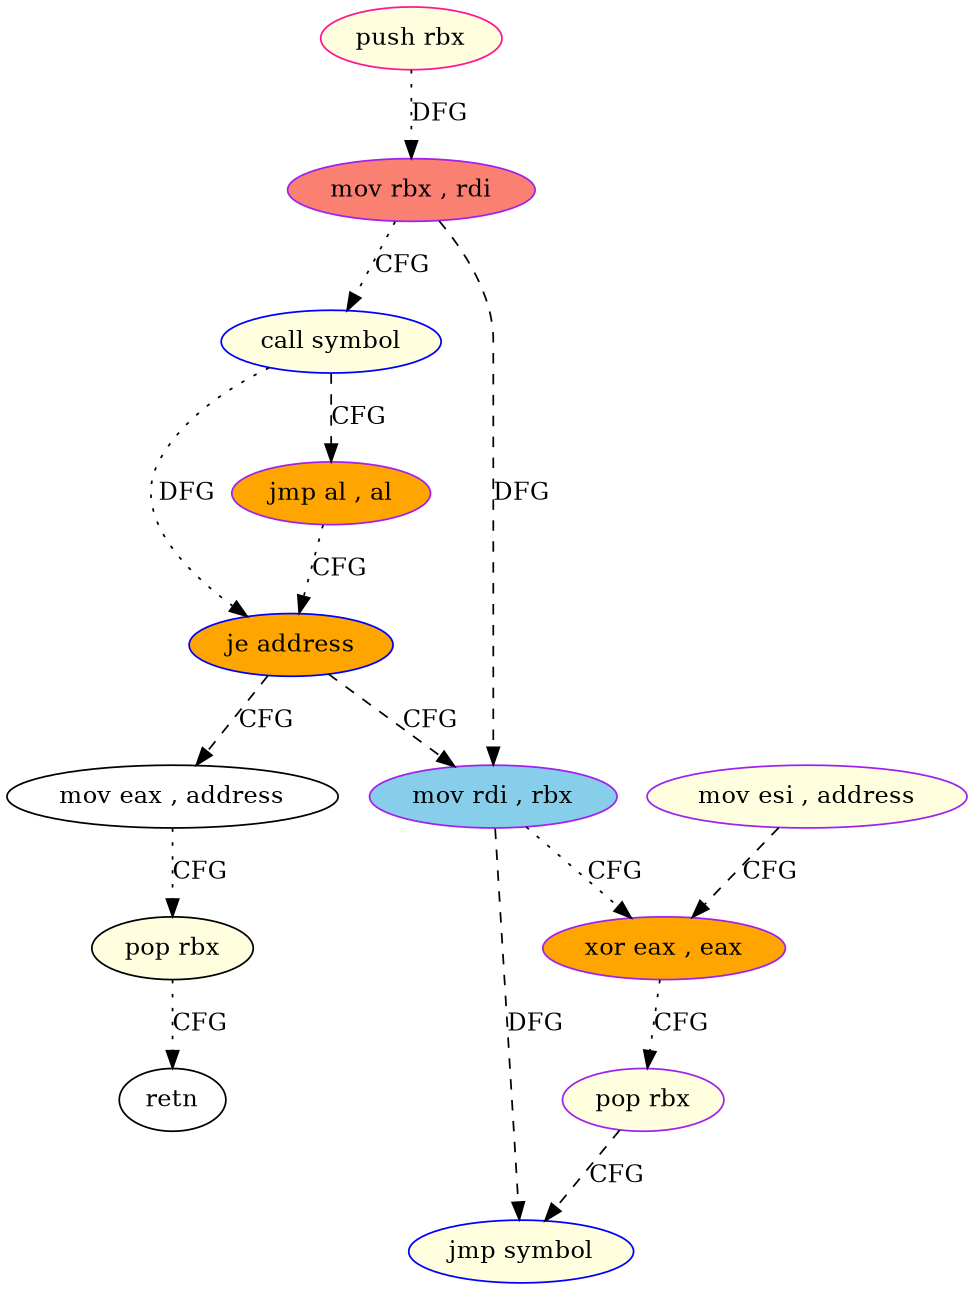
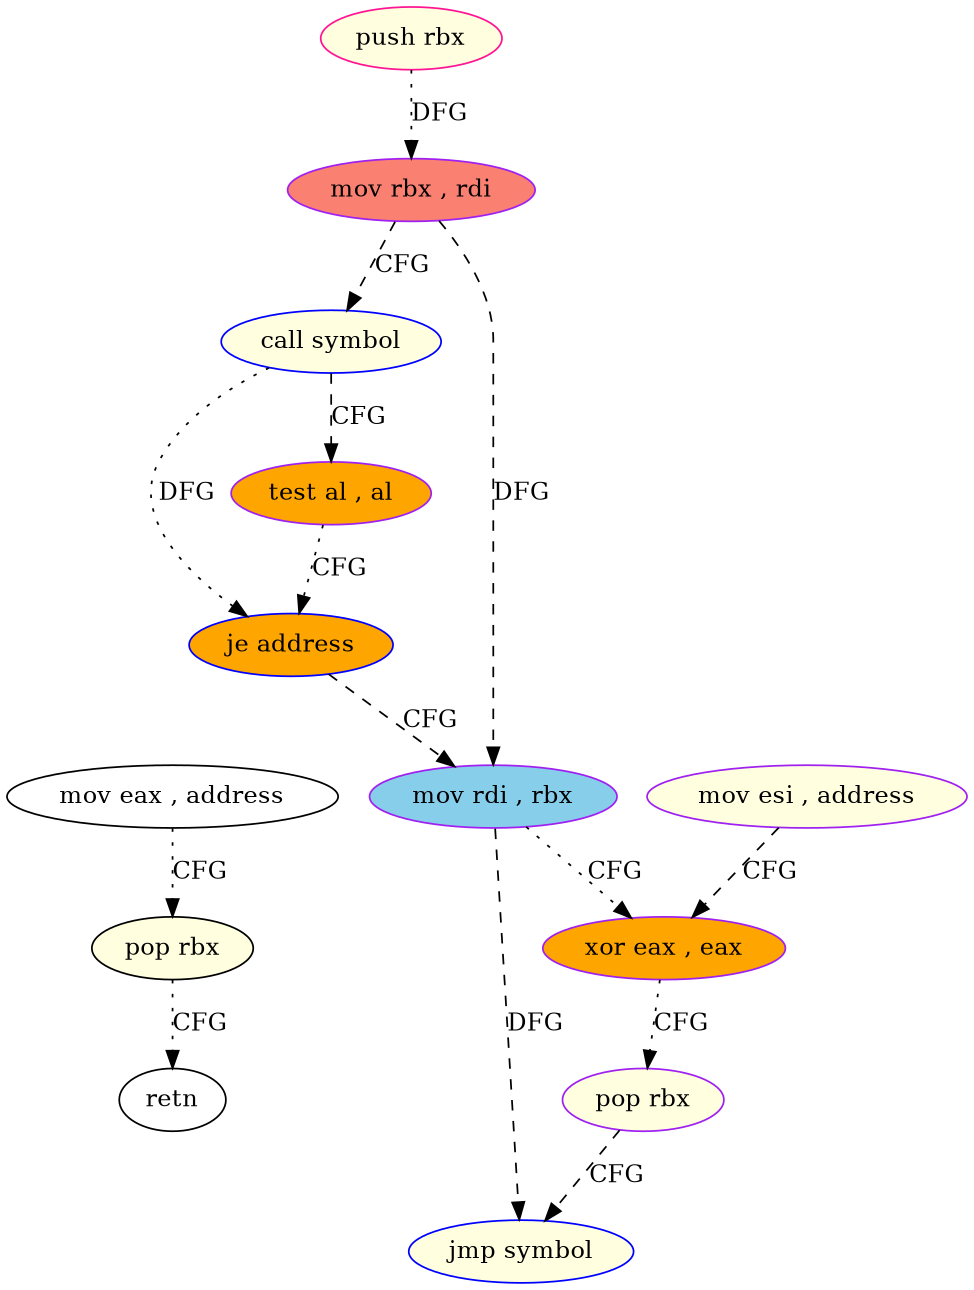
edge "mov rbx , rdi" -> "call symbol": style dotted -> dashed
node "jmp al , al": label "jmp al , al" -> "test al , al"
edge "je address" -> "mov eax , address": removed, label "CFG"
